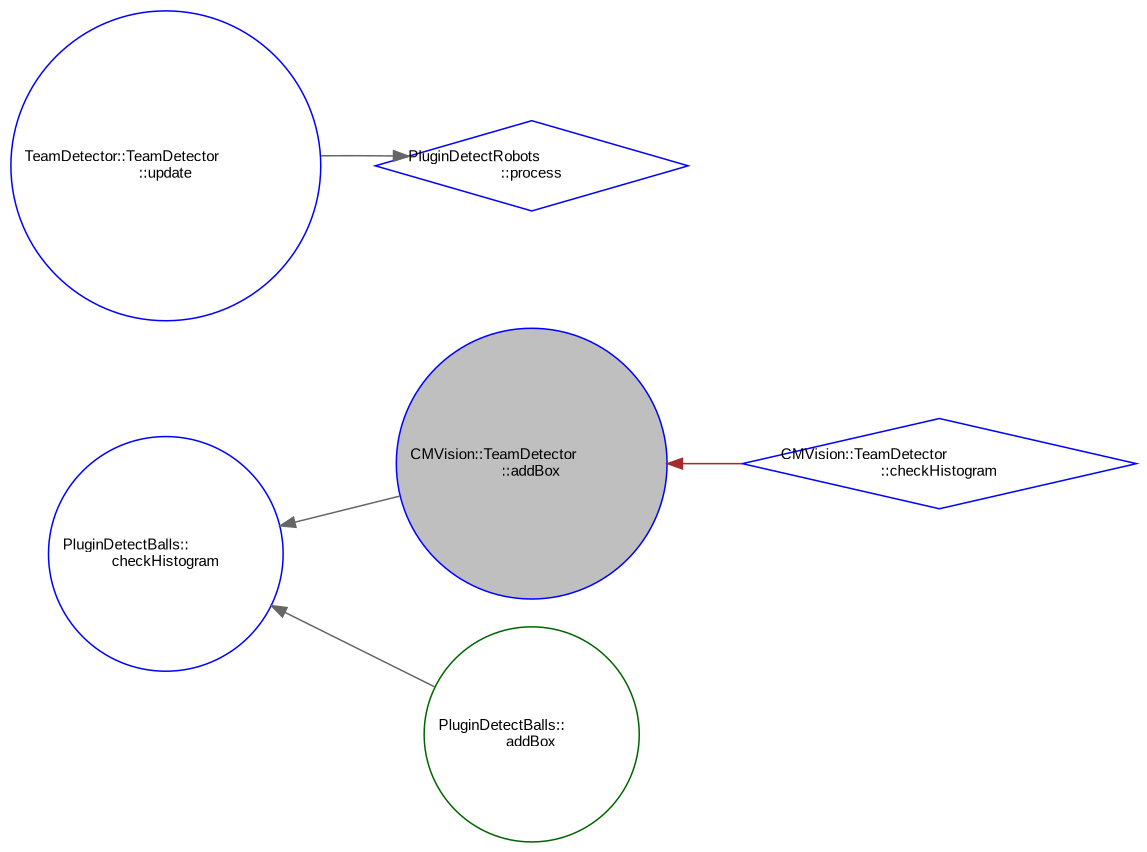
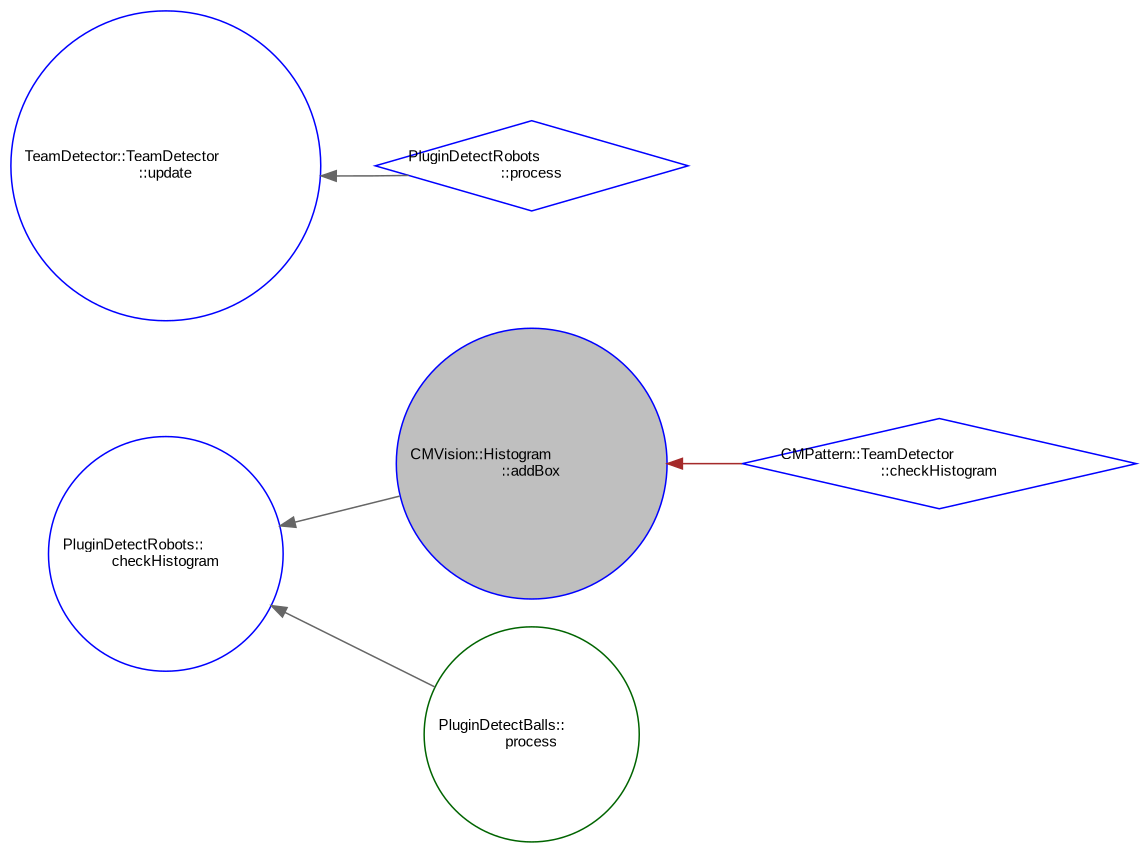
edge "TeamDetector::TeamDetector ::update" -> "PluginDetectRobots ::process": reversed
node "CMVision::TeamDetector ::addBox": label "CMVision::TeamDetector ::addBox" -> "CMVision::Histogram ::addBox"
node "CMVision::TeamDetector ::checkHistogram": label "CMVision::TeamDetector ::checkHistogram" -> "CMPattern::TeamDetector ::checkHistogram"
node "PluginDetectBalls:: checkHistogram": label "PluginDetectBalls:: checkHistogram" -> "PluginDetectRobots:: checkHistogram"
node "PluginDetectBalls:: addBox": label "PluginDetectBalls:: addBox" -> "PluginDetectBalls:: process"
